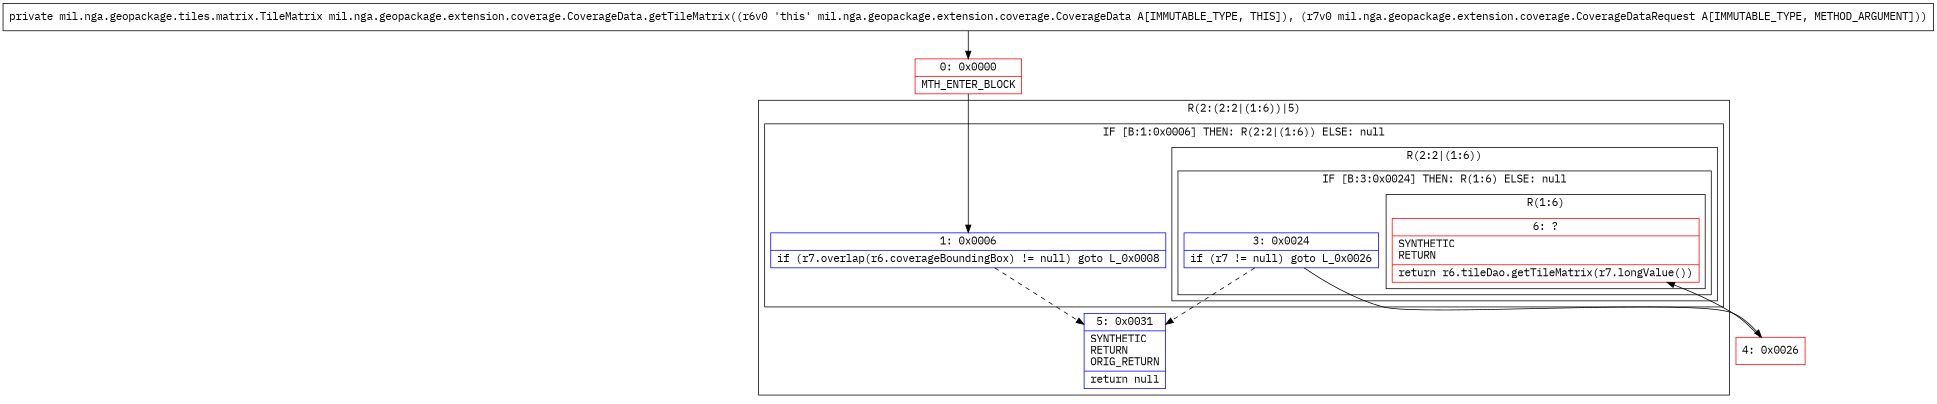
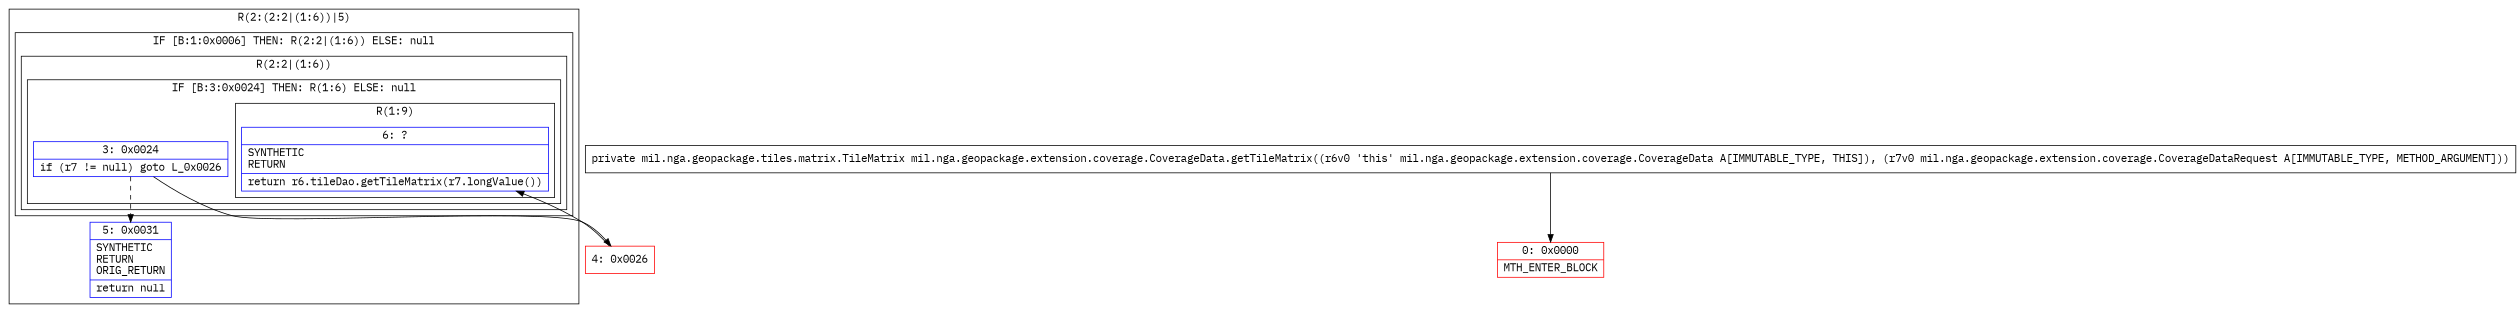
cluster "R(1:6)": label "R(1:6)" -> "R(1:9)"
node "1: 0x0006": removed
node "6: ?": color red -> blue
